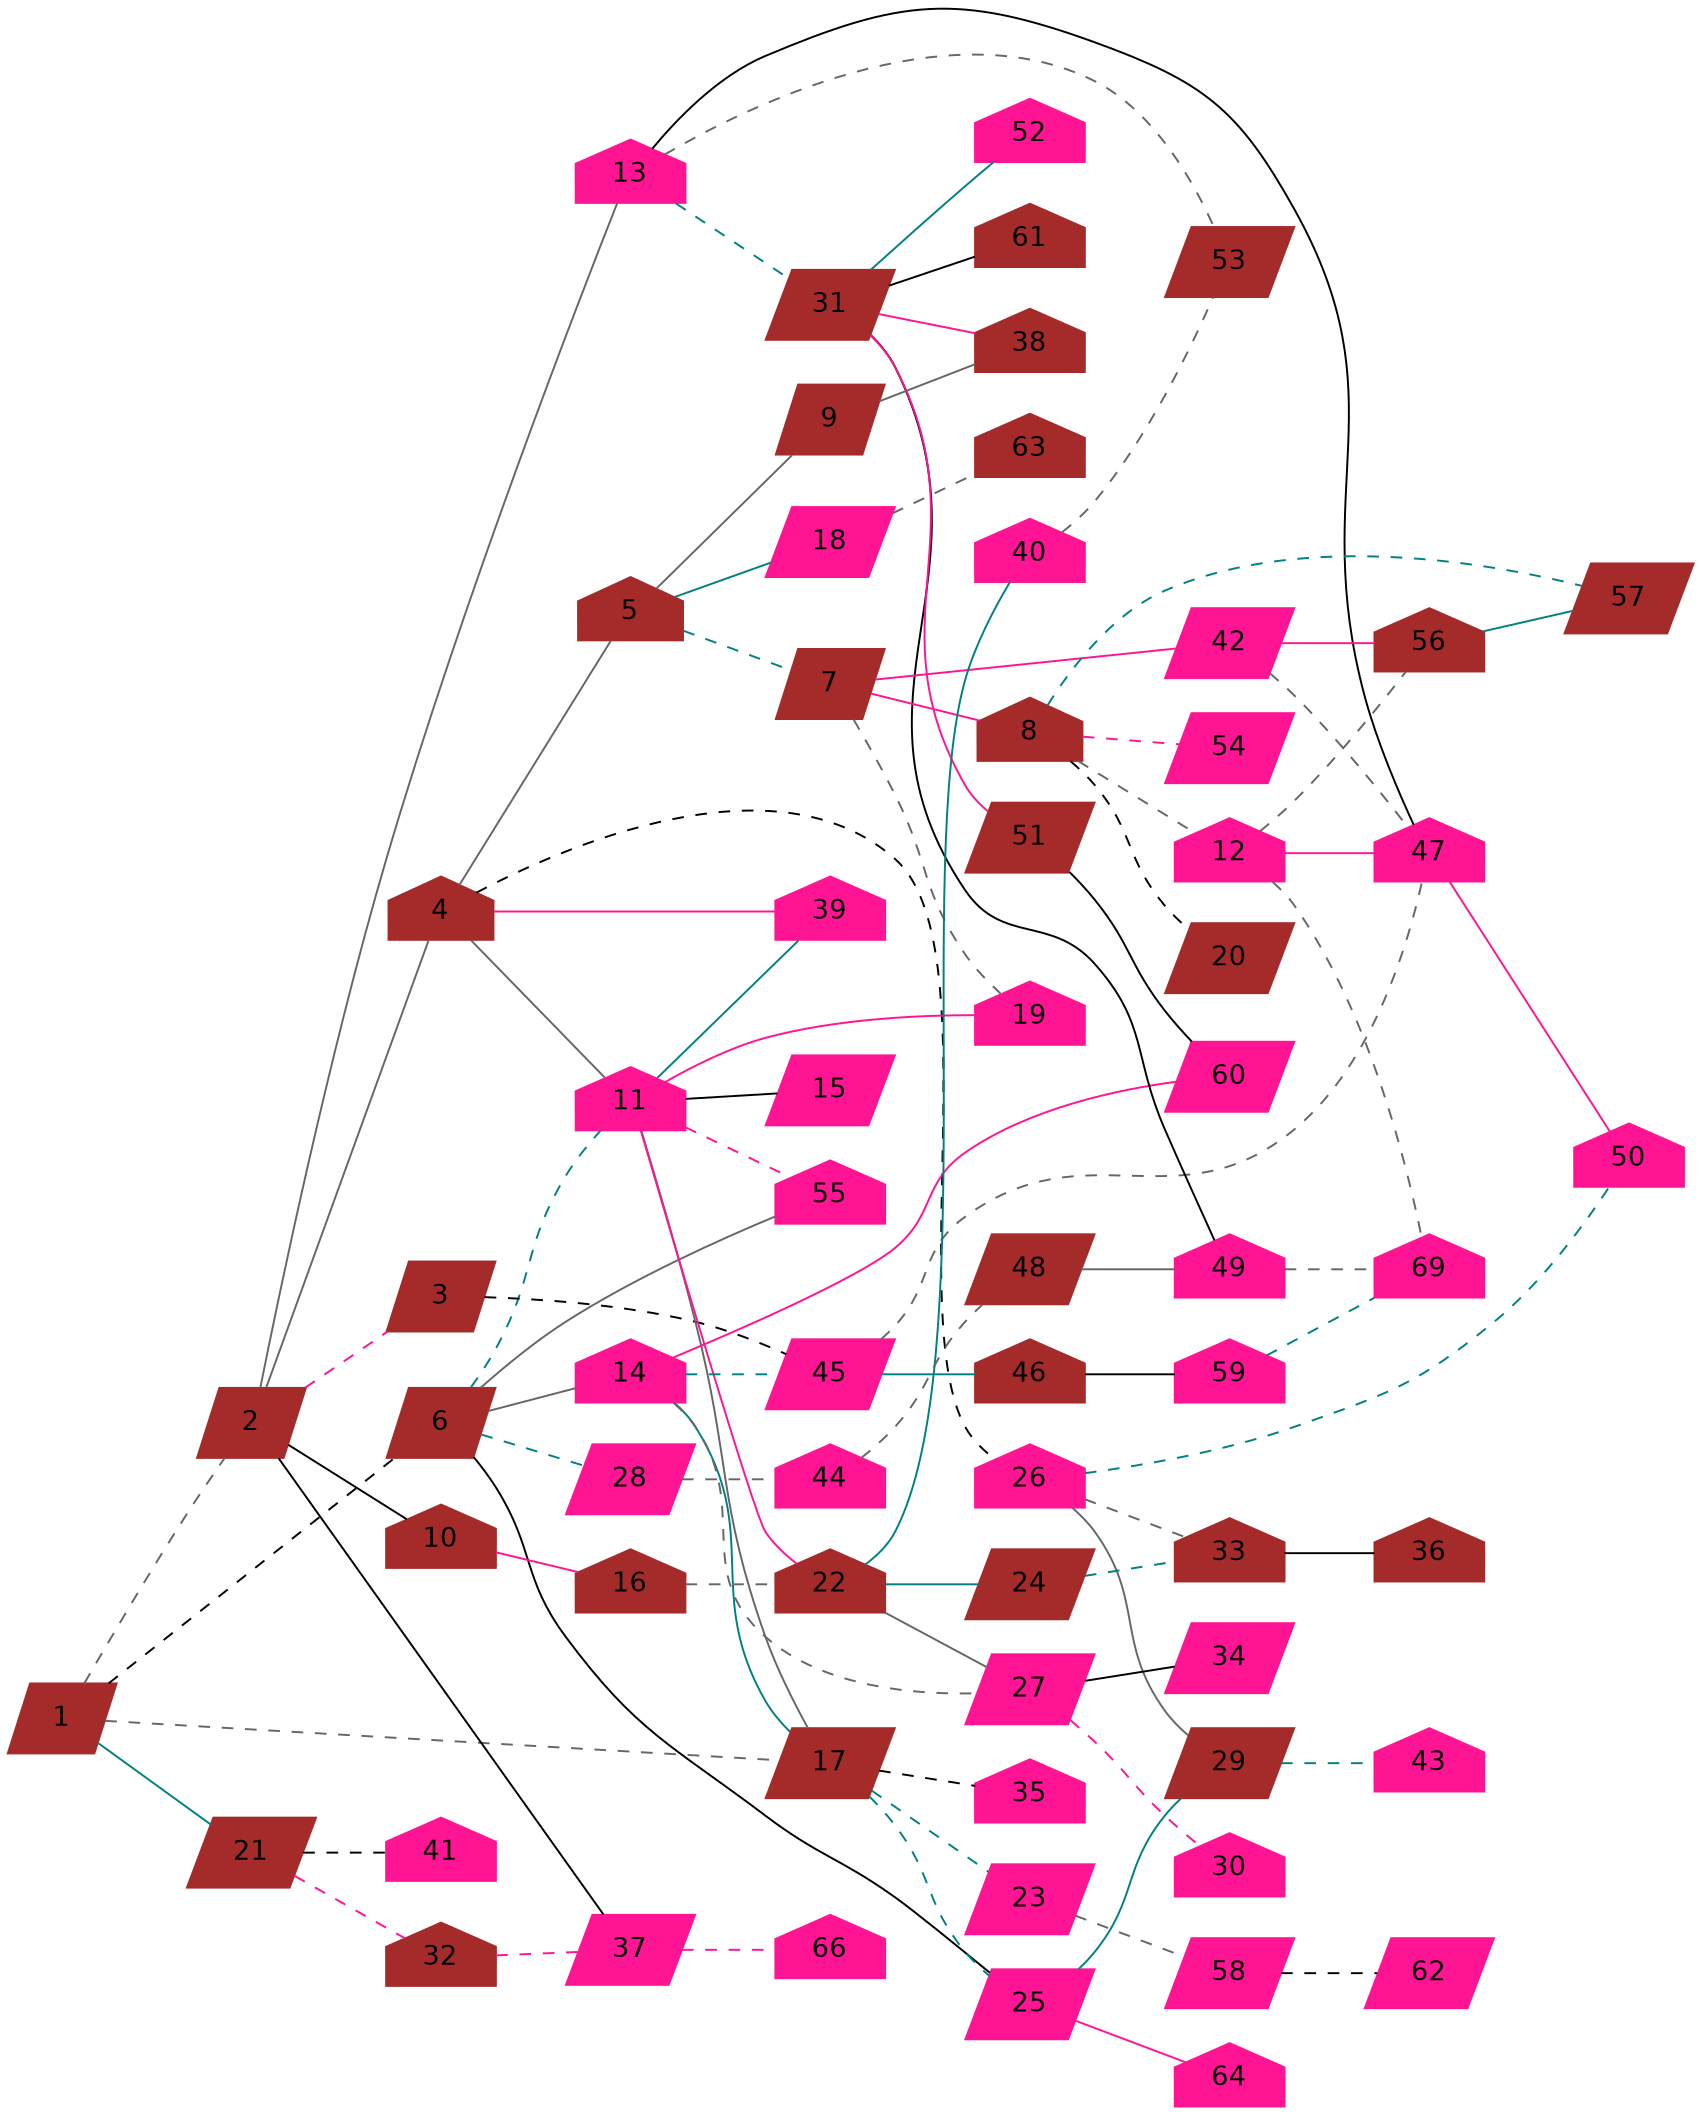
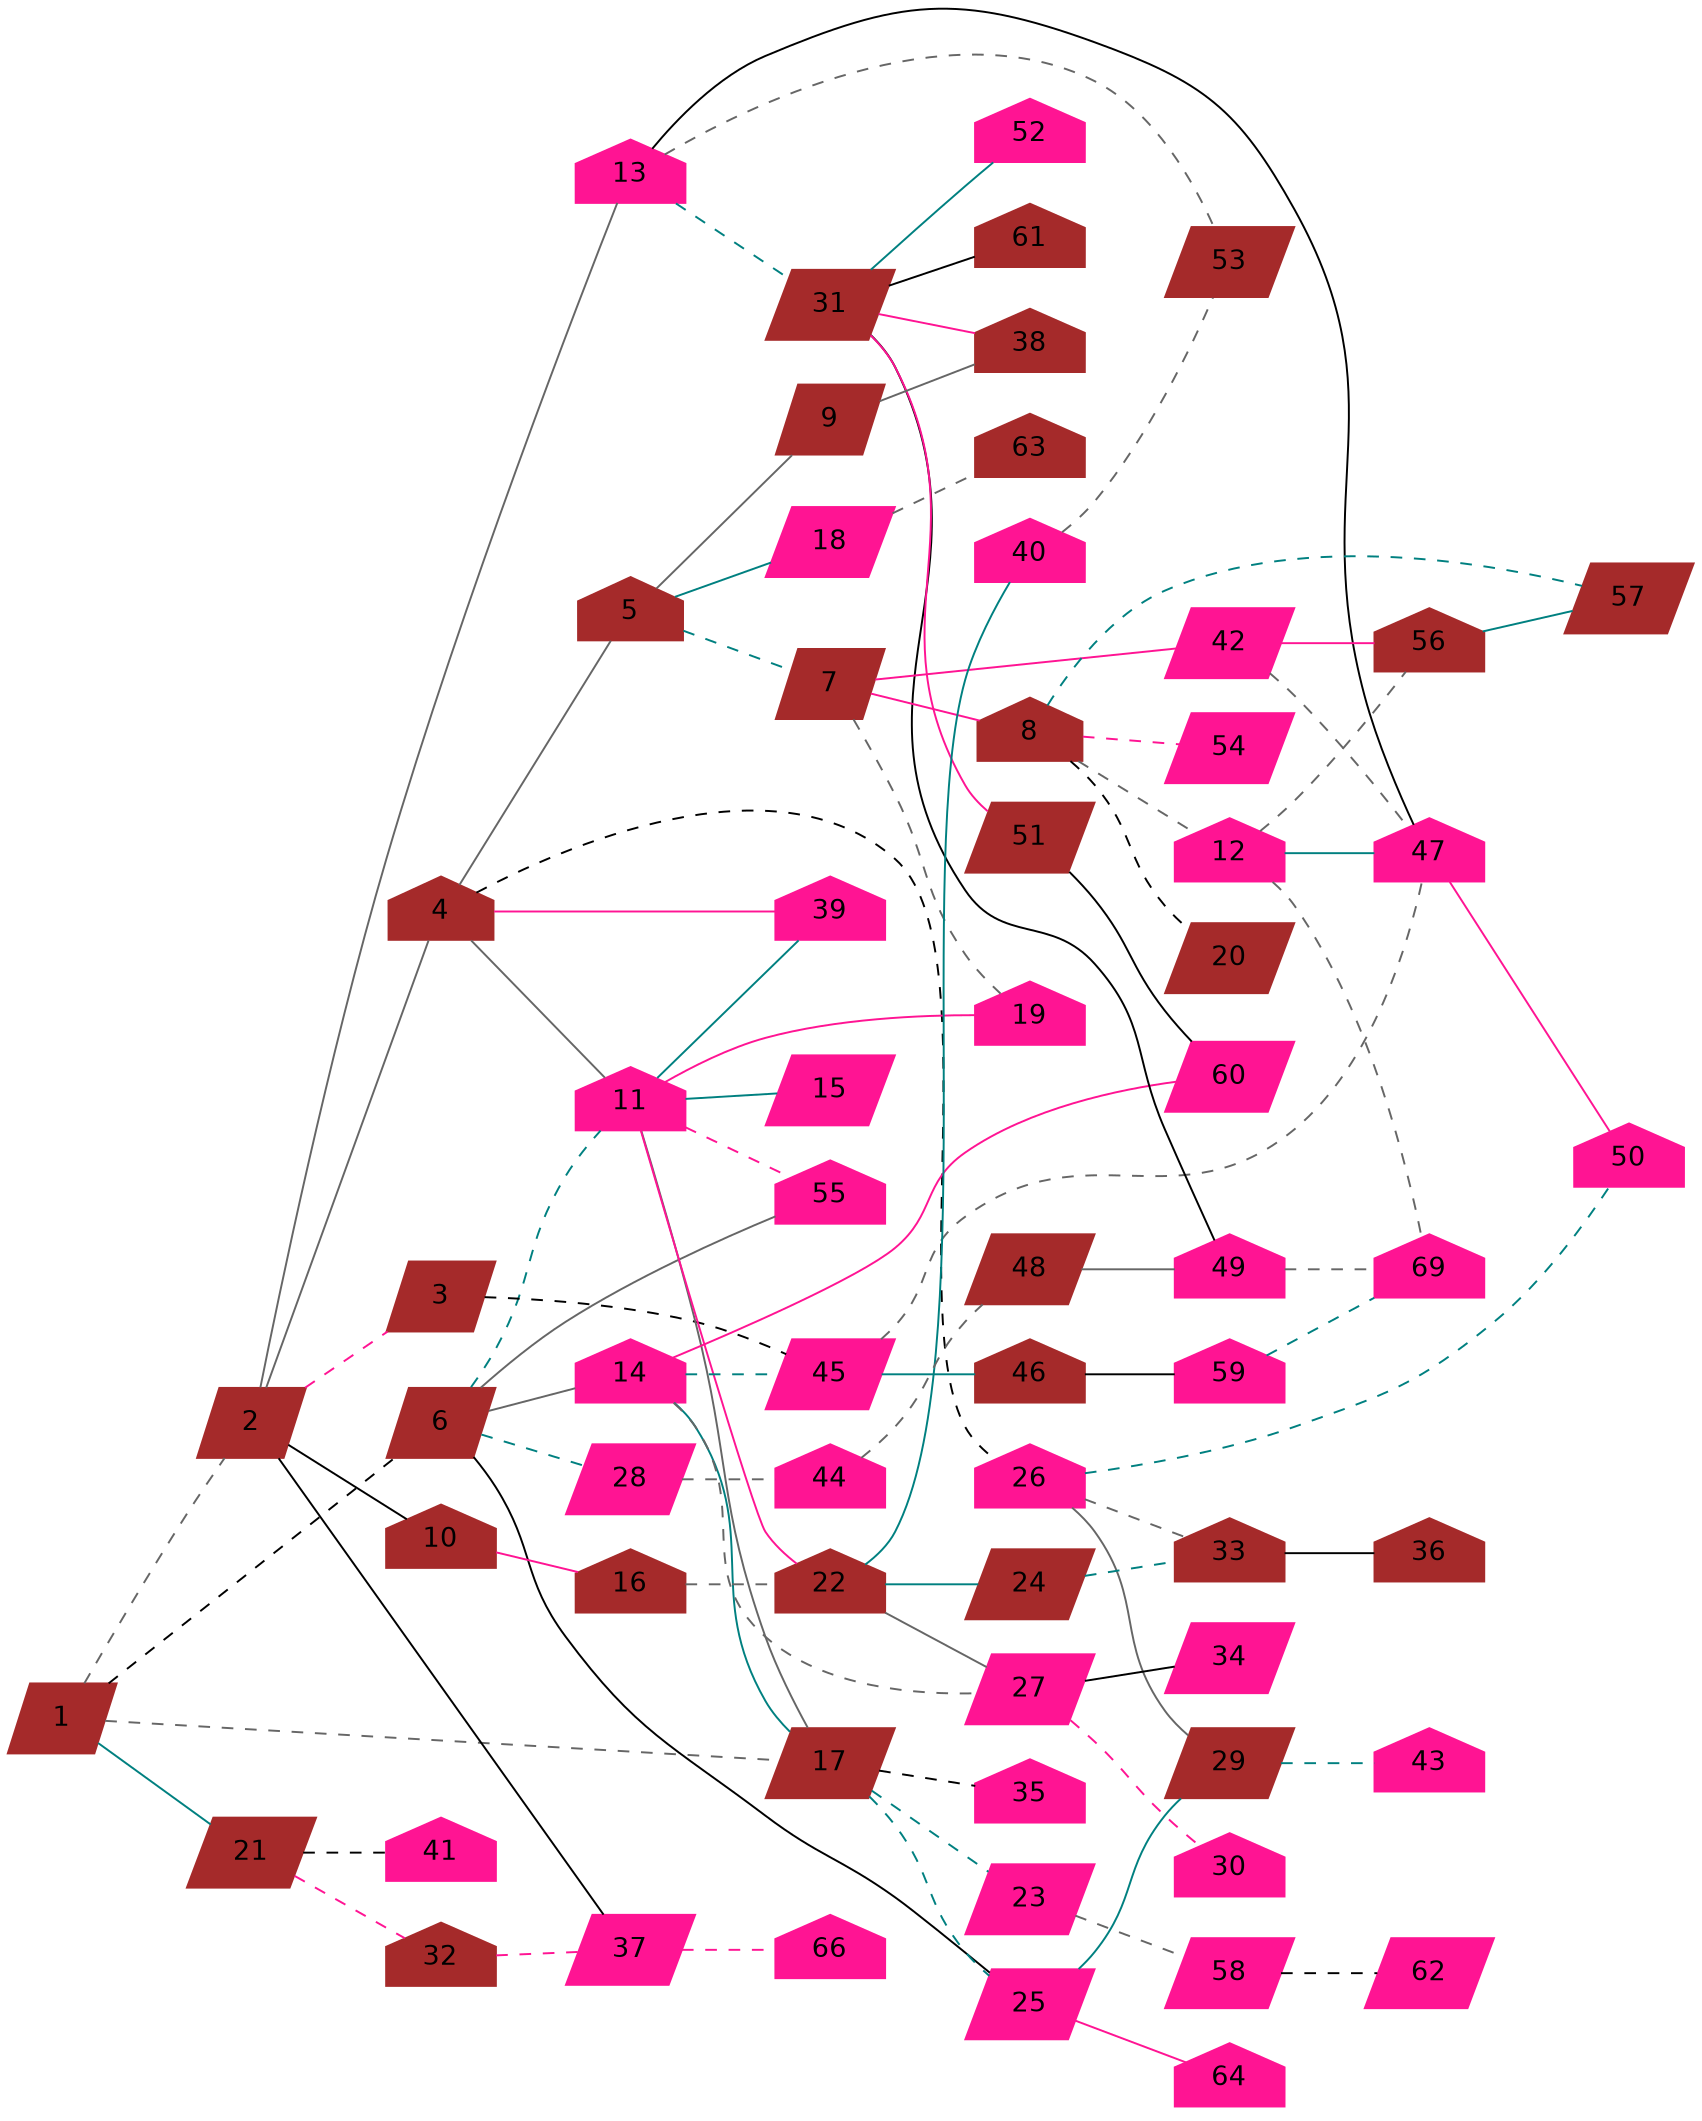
edge "12" -- "47": color deeppink -> teal
edge "15" -- "11": color black -> teal
